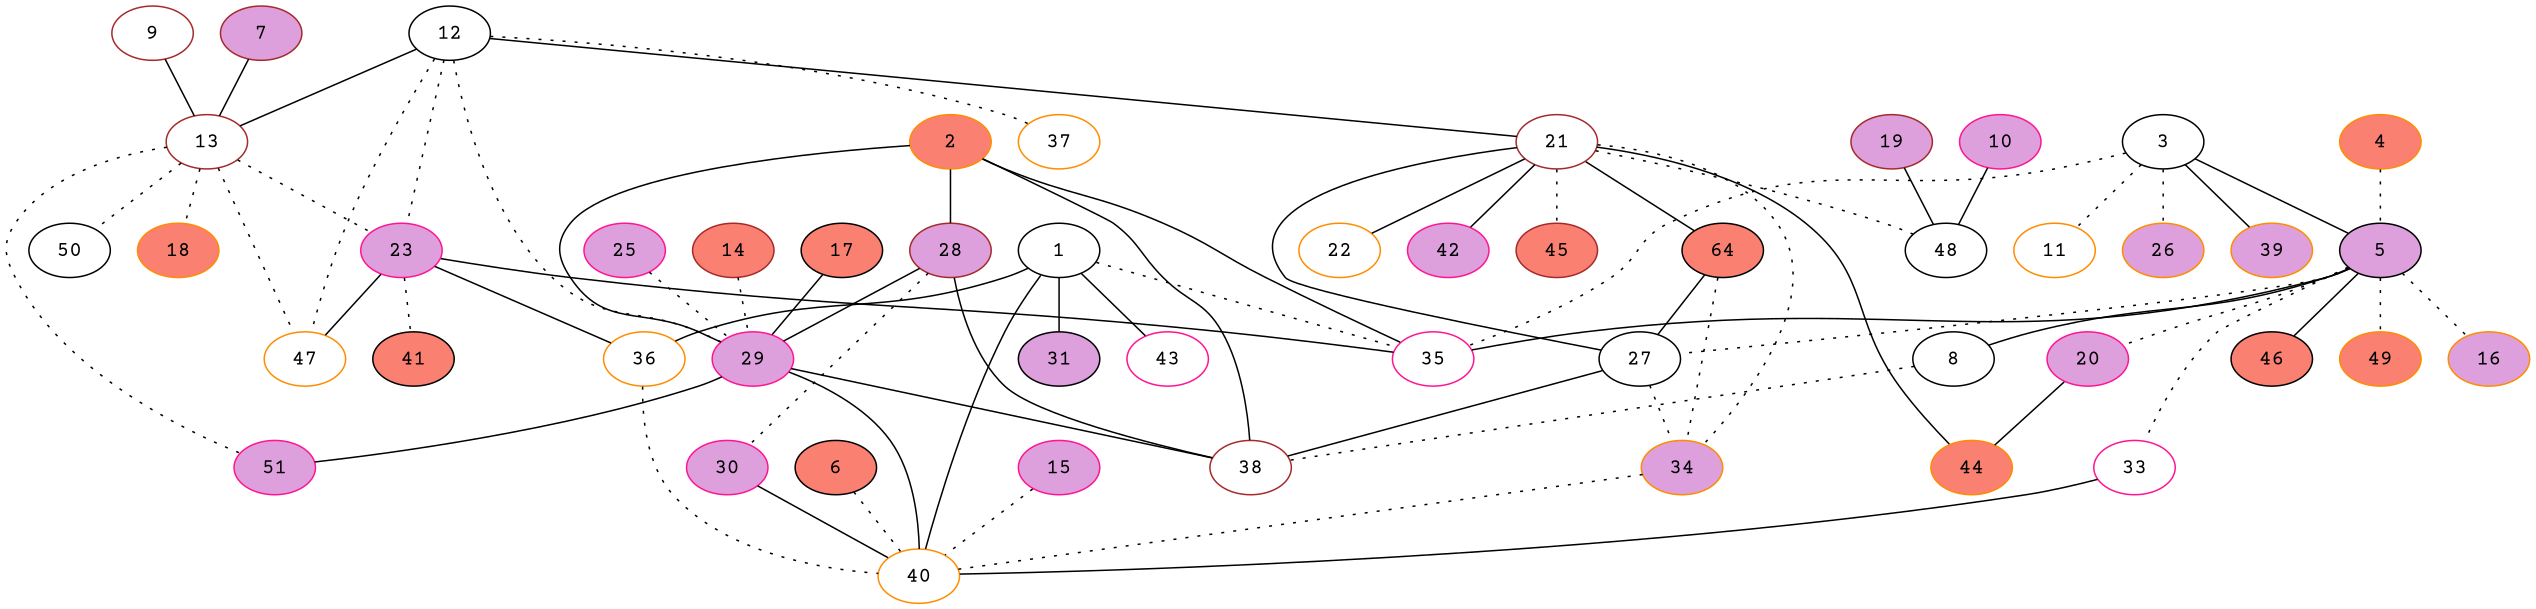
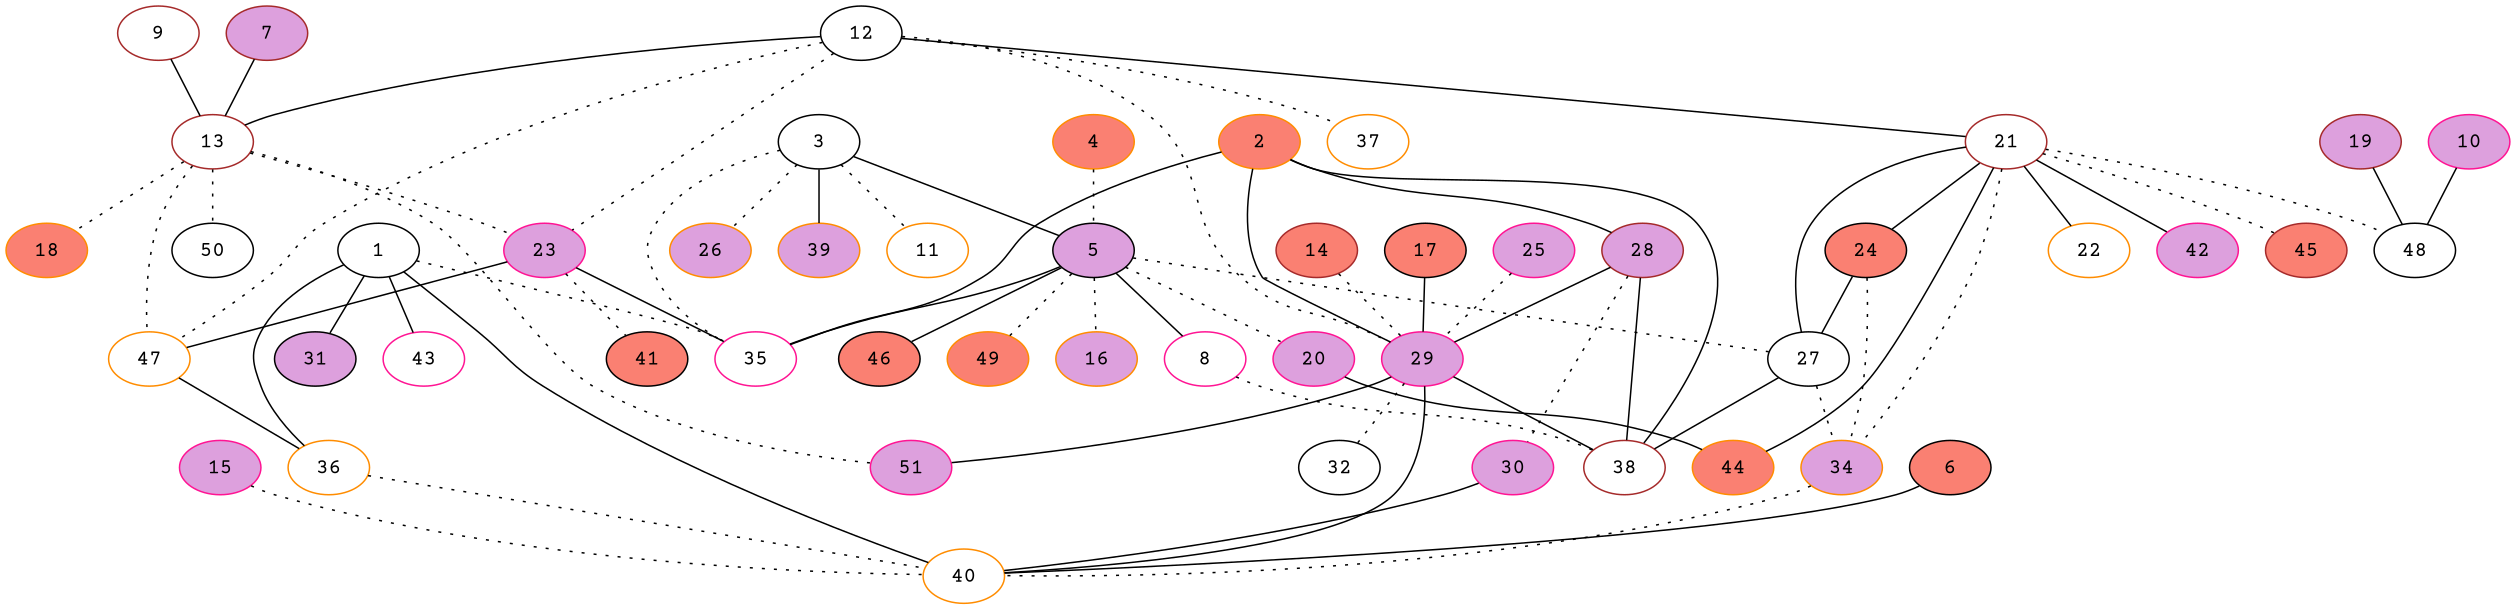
node "64": label "64" -> "24"
edge "23" -- "36": now "47" -- "36"
node "8": color black -> deeppink
node "32": added
node "33": removed
edge "6" -- "40": style dotted -> solid
